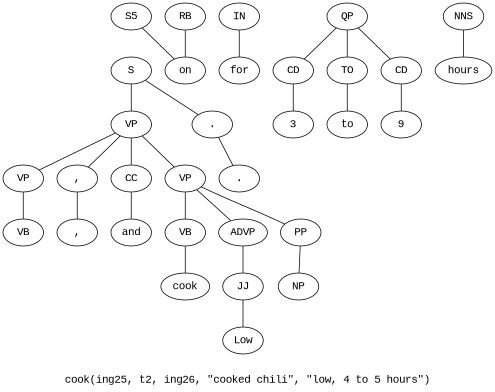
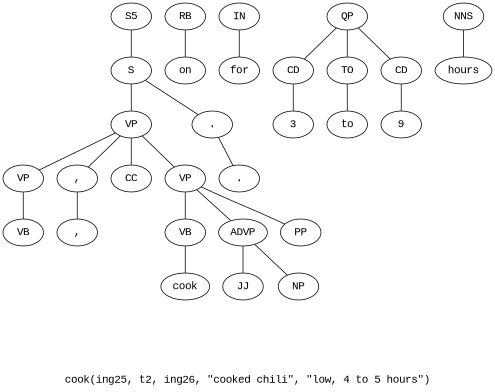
edge "S5" -- "on": now "S5" -- "S"
node "and": removed
edge "PP" -- "NP": now "ADVP" -- "NP"
node "Low": removed
